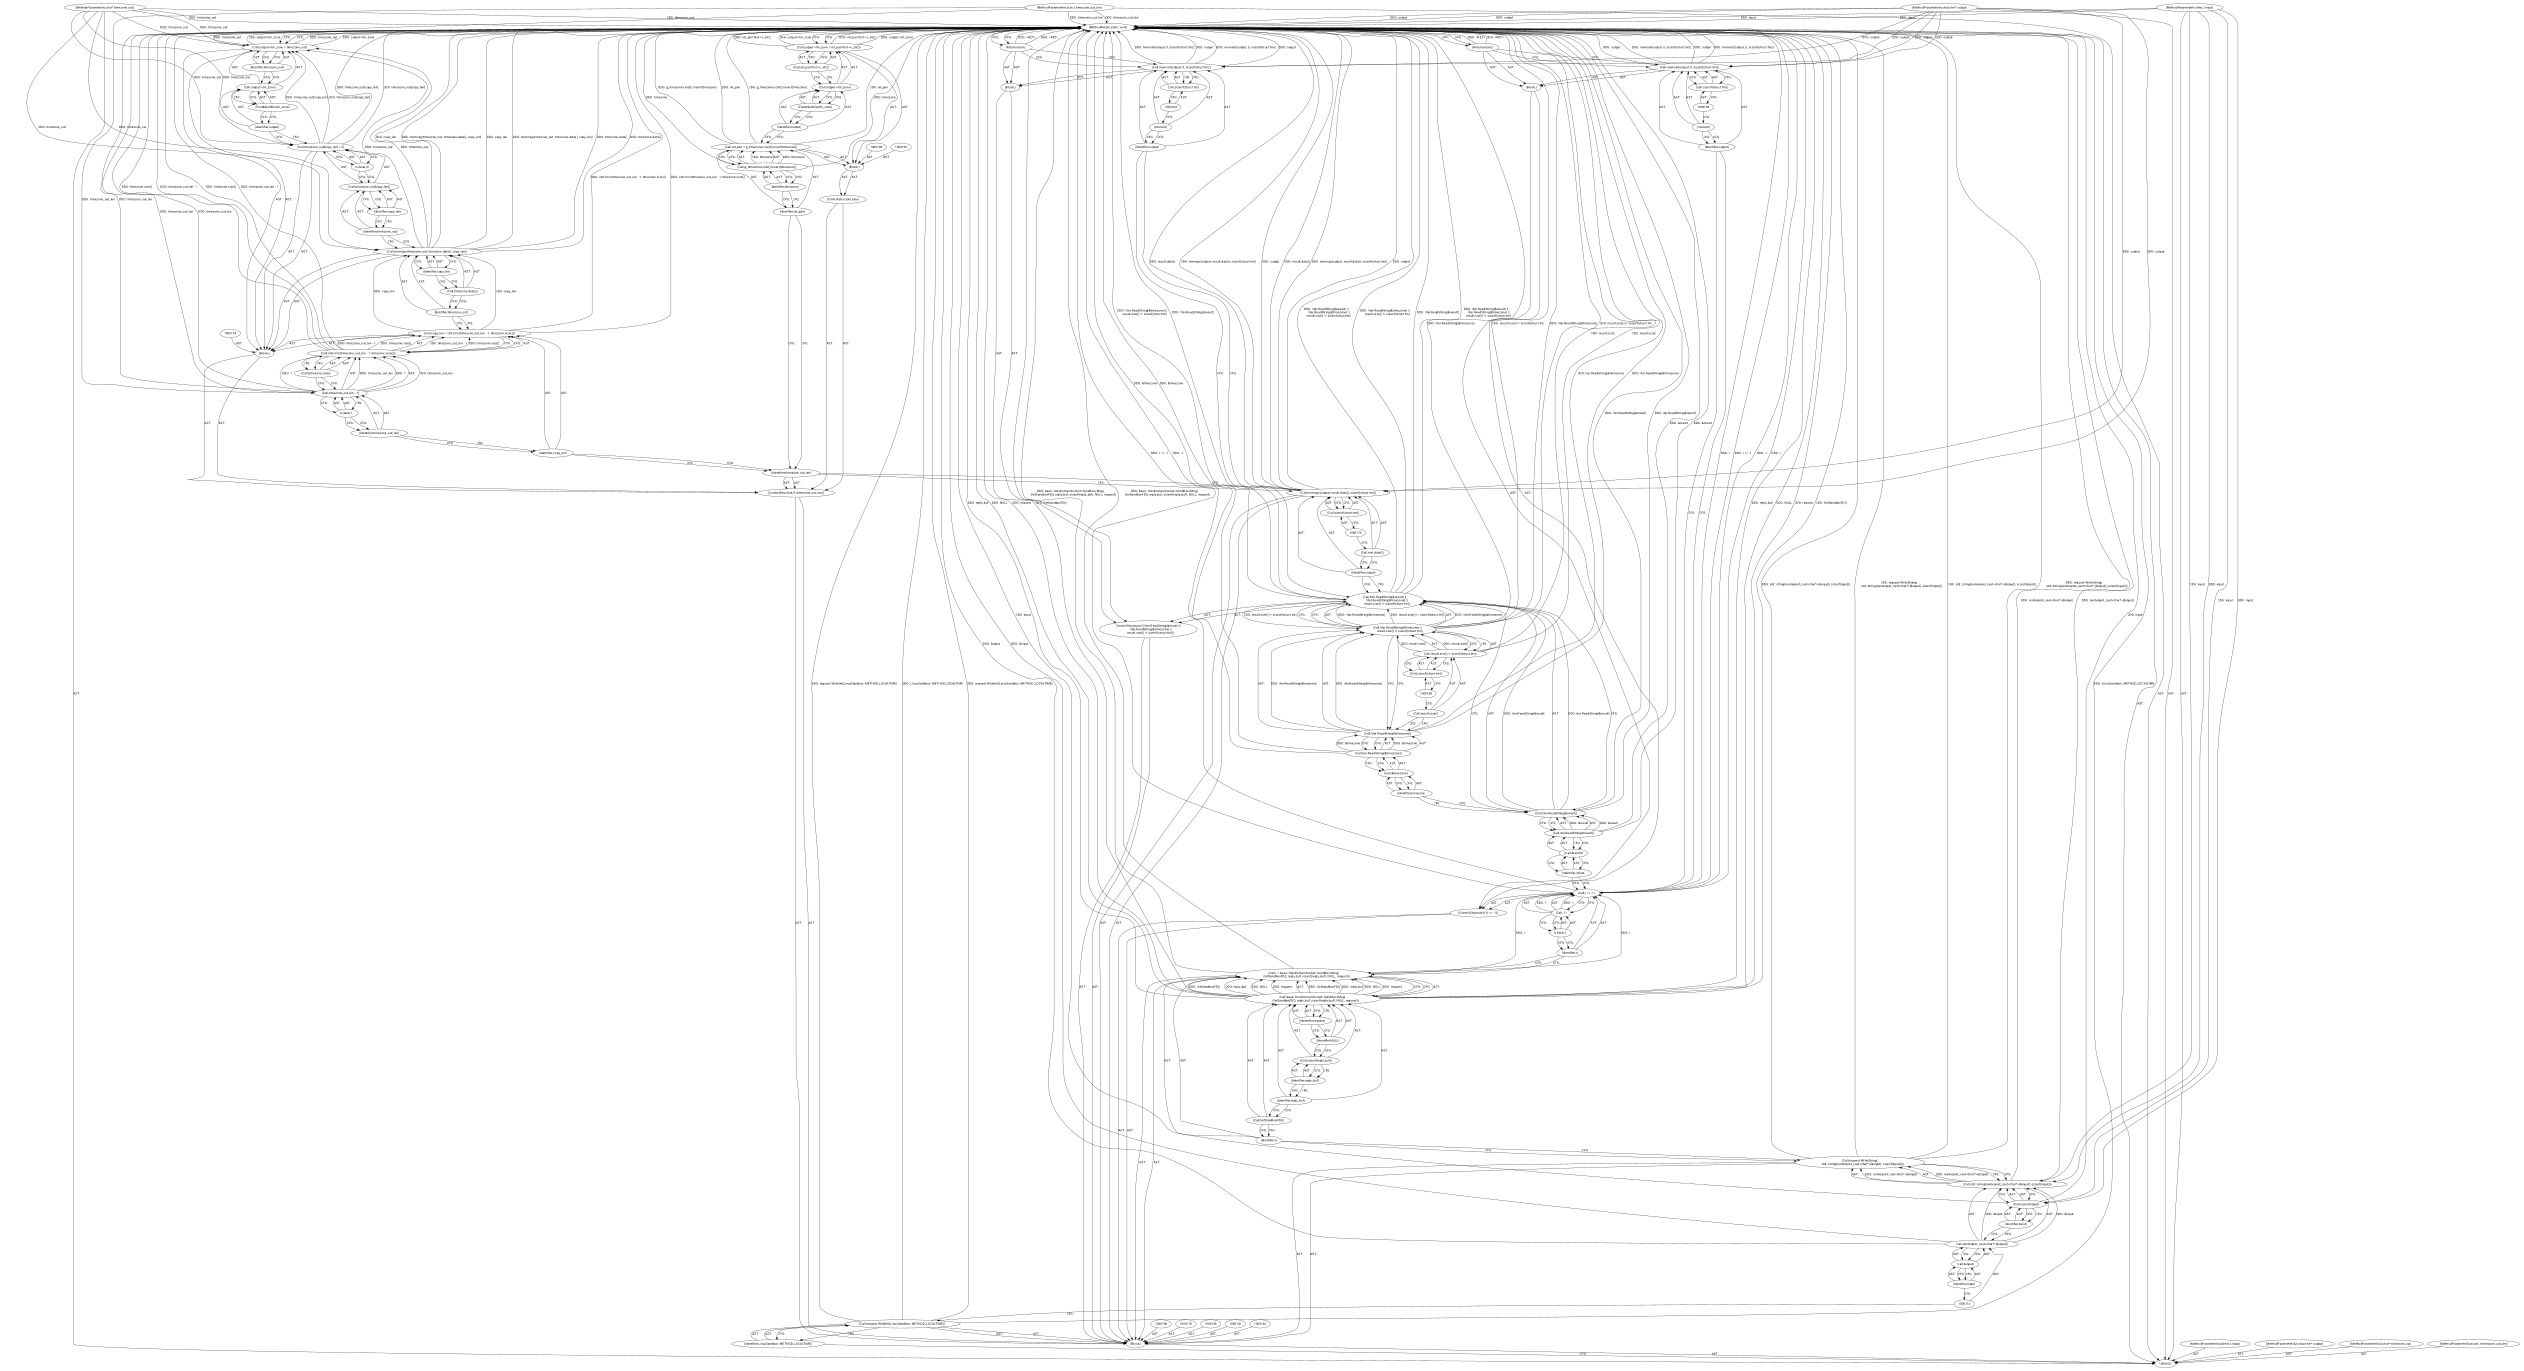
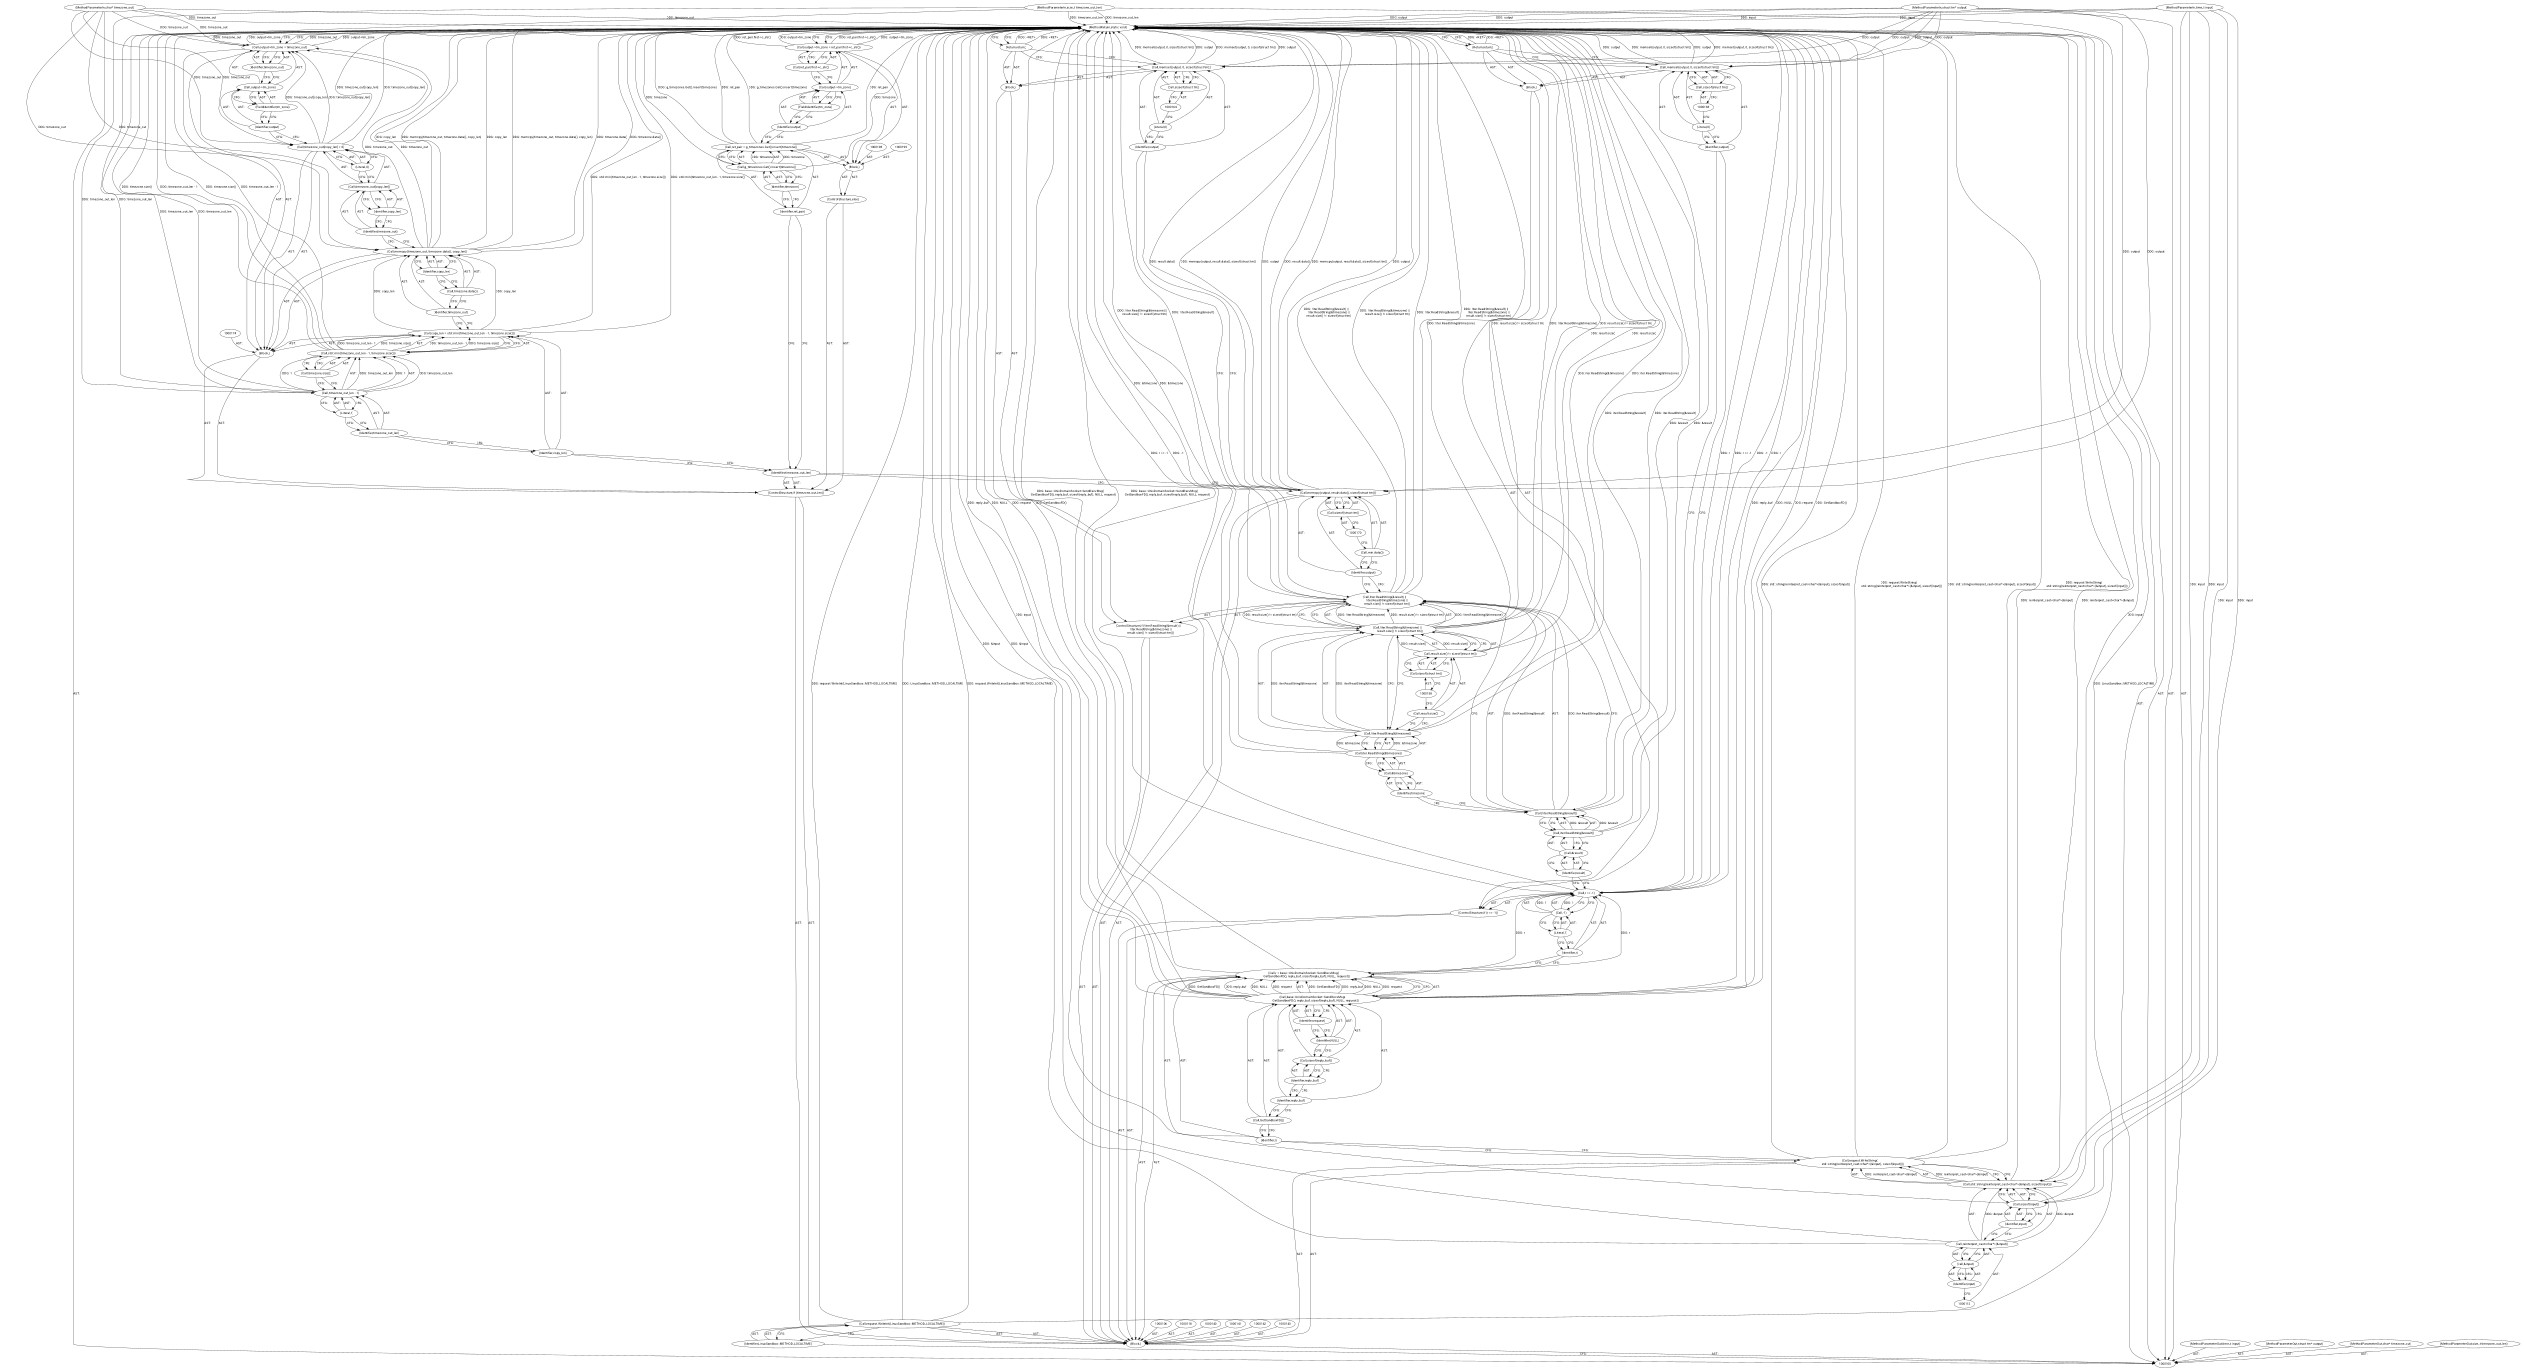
node "(Identifier,struct)": label "(Identifier,struct)" -> "(Identifier,result)"
edge "1000112" -> "(Call,request.WriteInt(LinuxSandbox::METHOD_LOCALTIME))": removed, label "CFG:"
node "1000143": added
